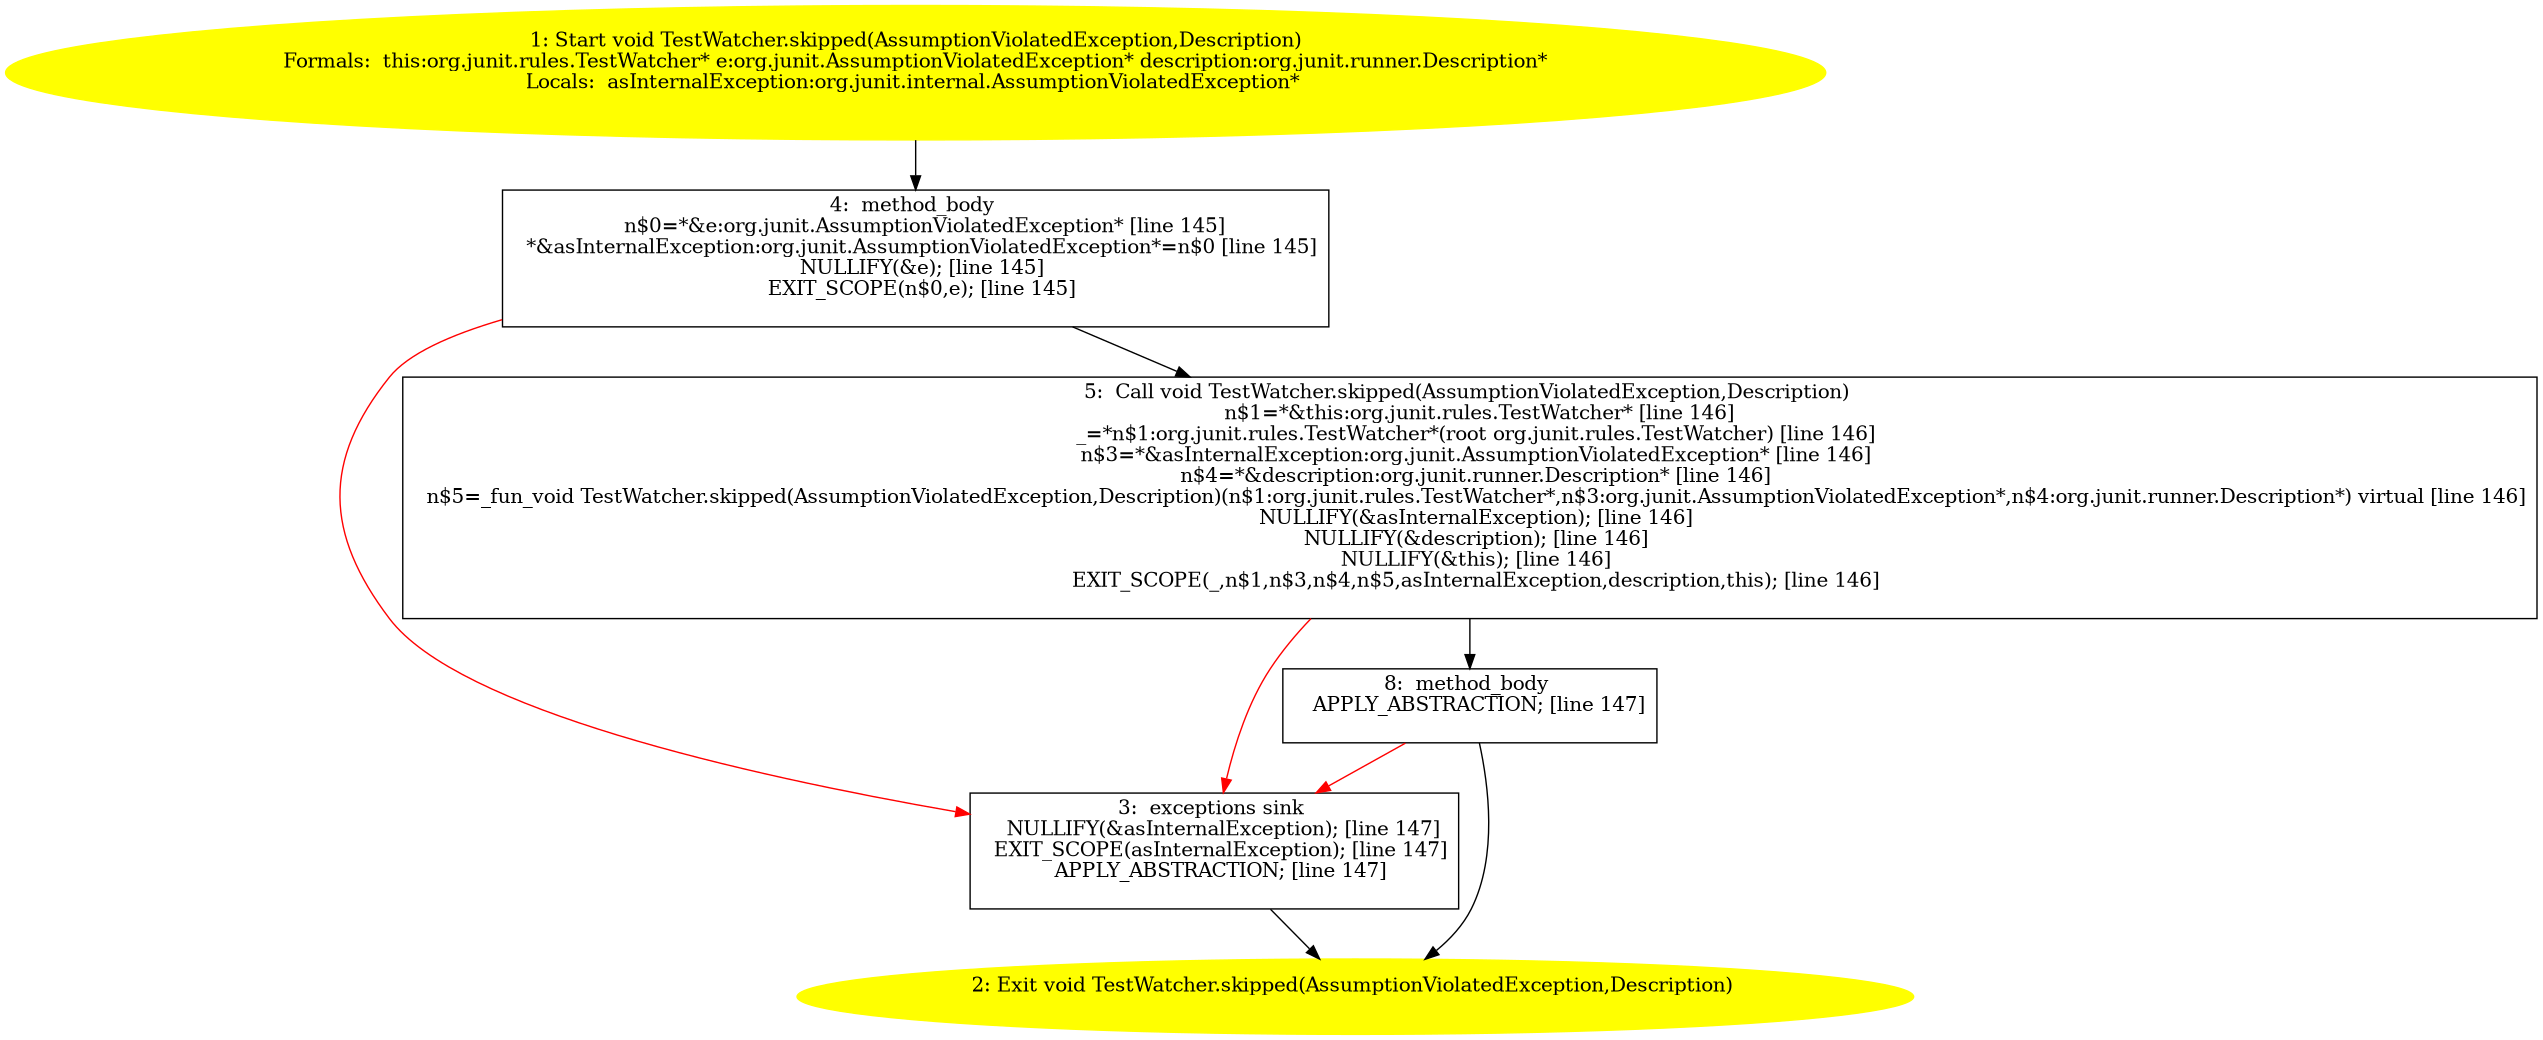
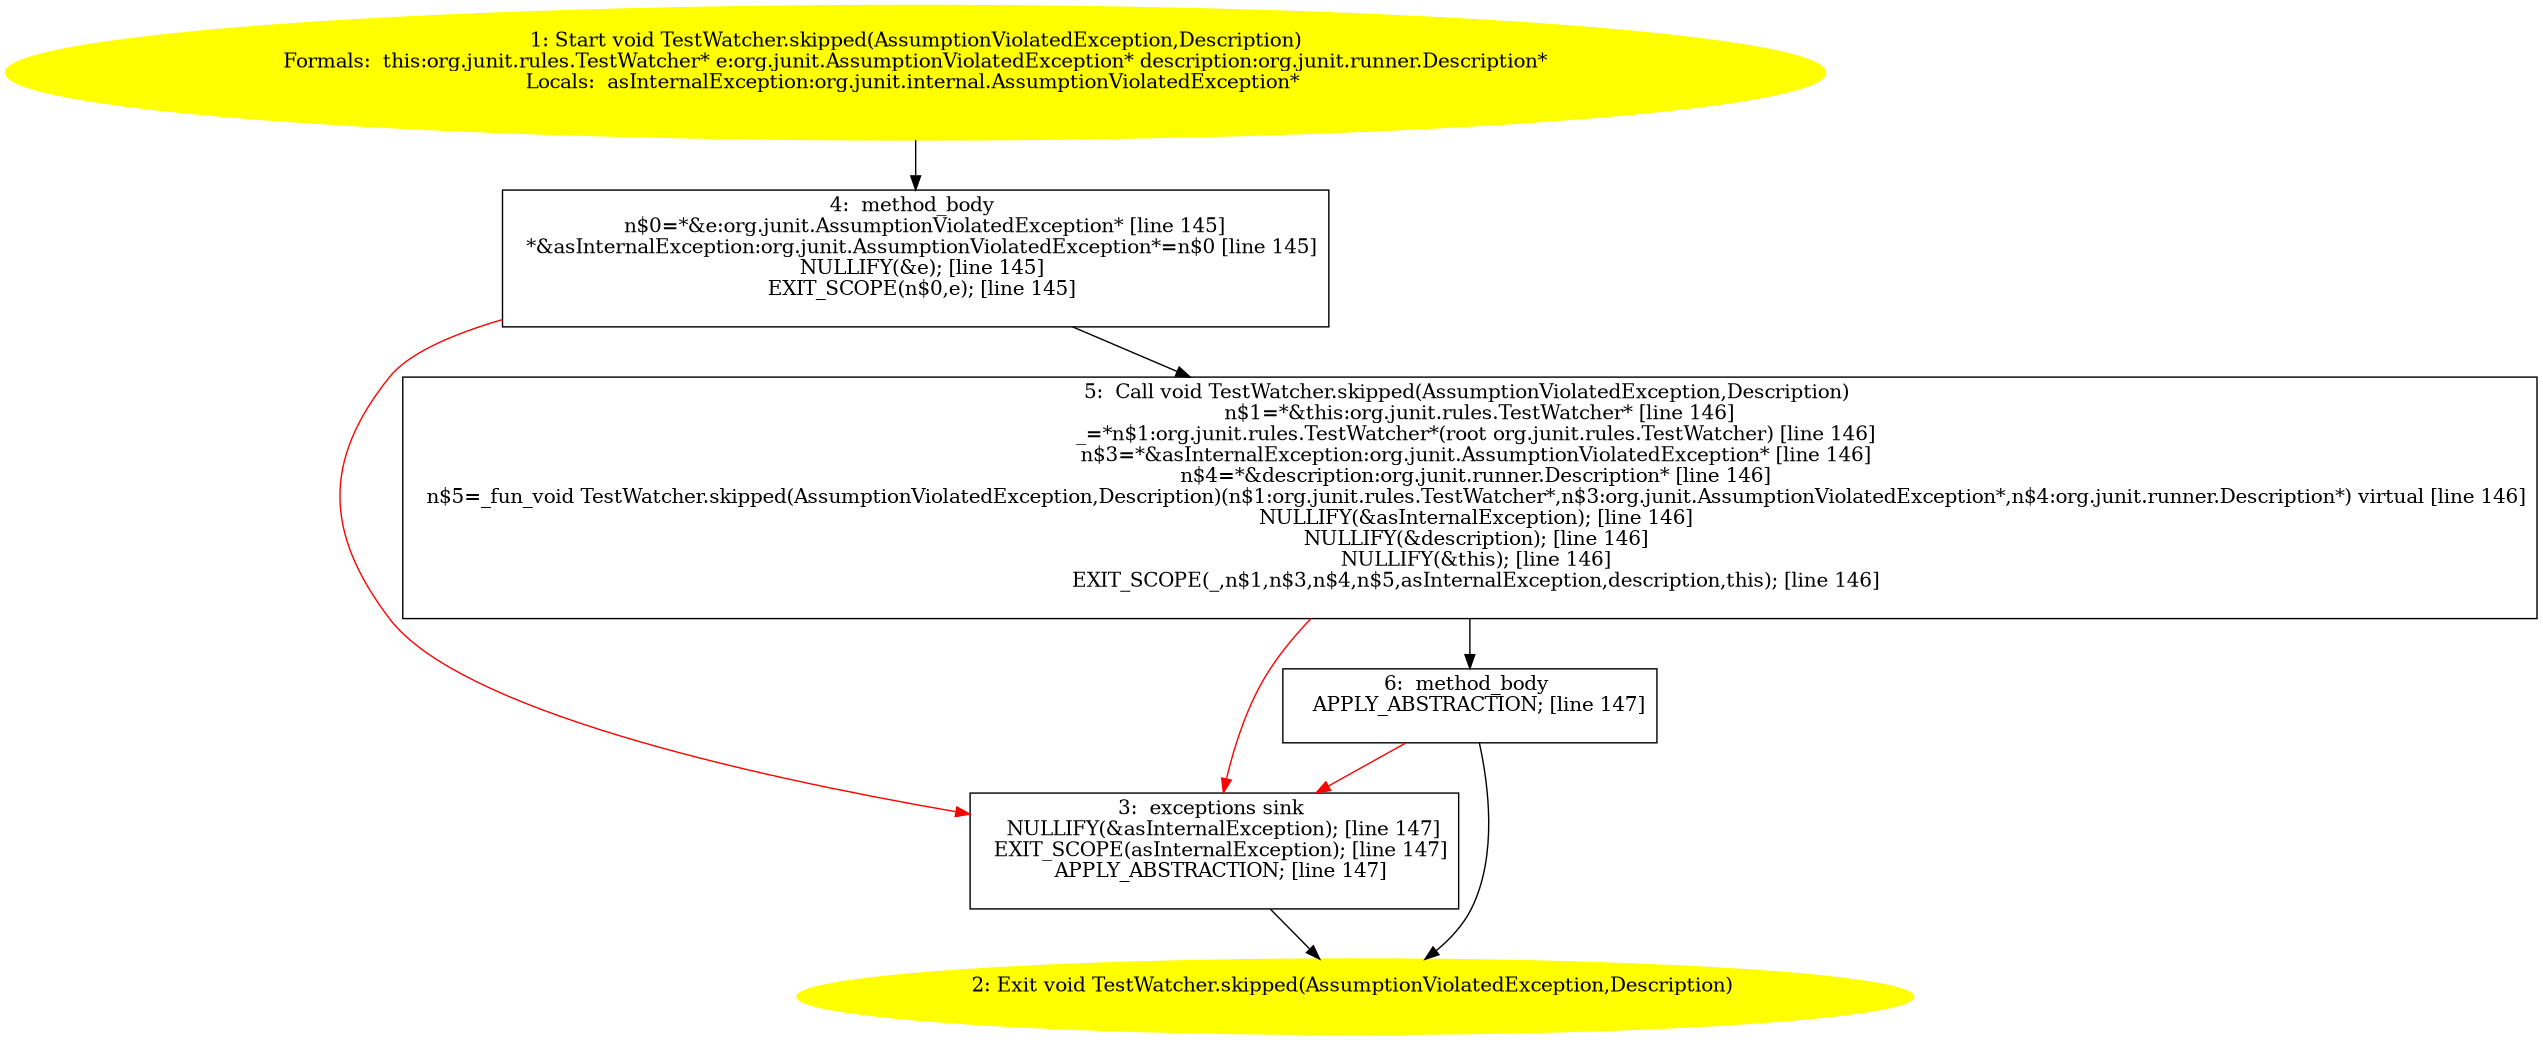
node "8:  method_body APPLY_ABSTRACTION; [line 147]": label "8:  method_body APPLY_ABSTRACTION; [line 147]" -> "6:  method_body APPLY_ABSTRACTION; [line 147]"
